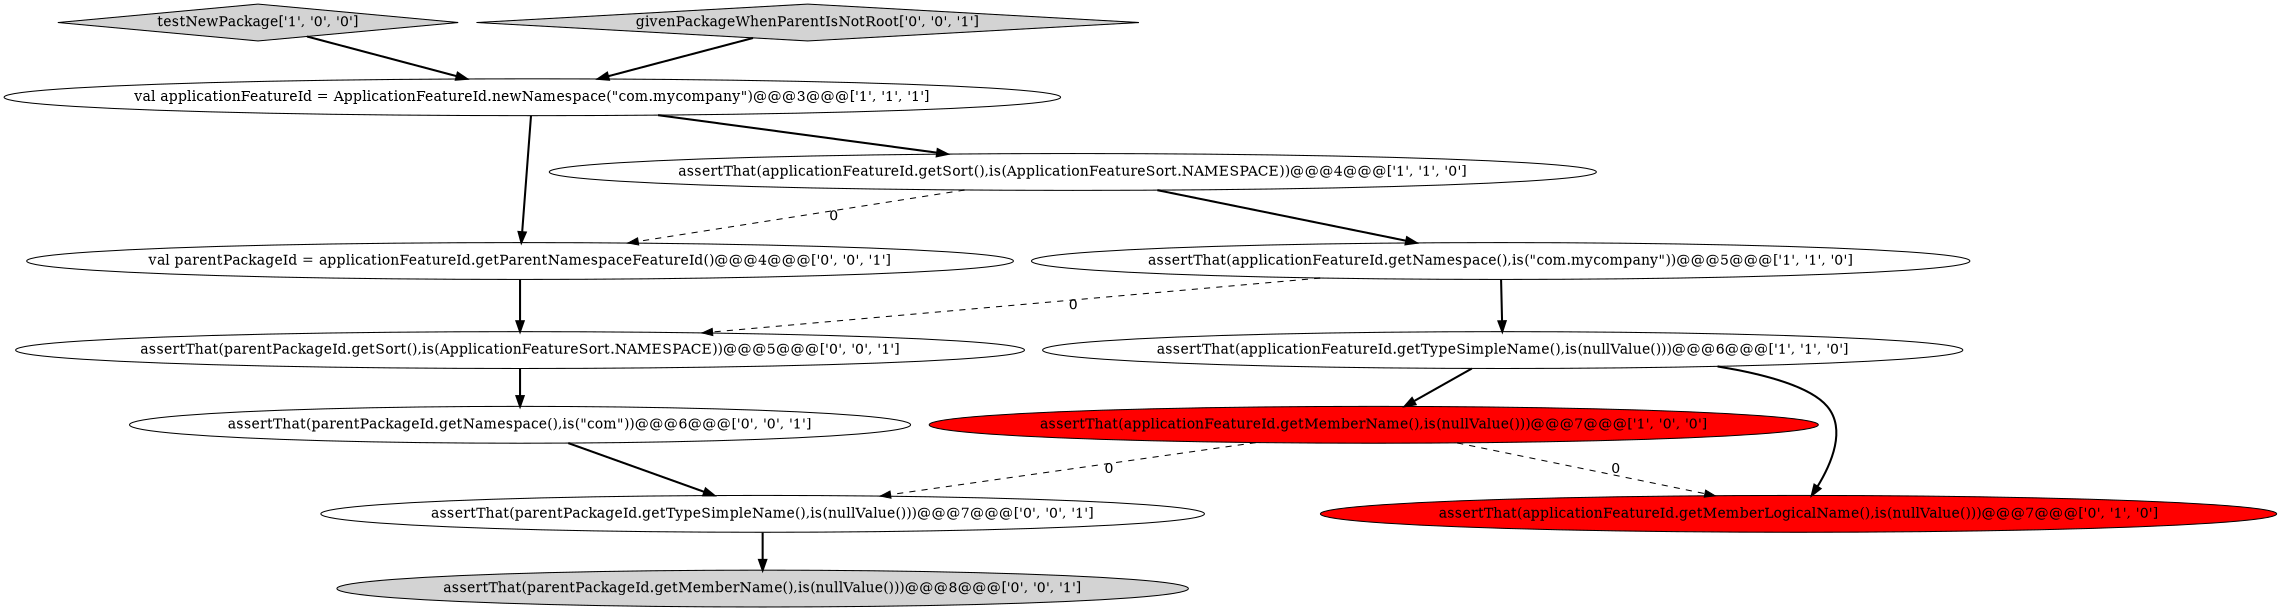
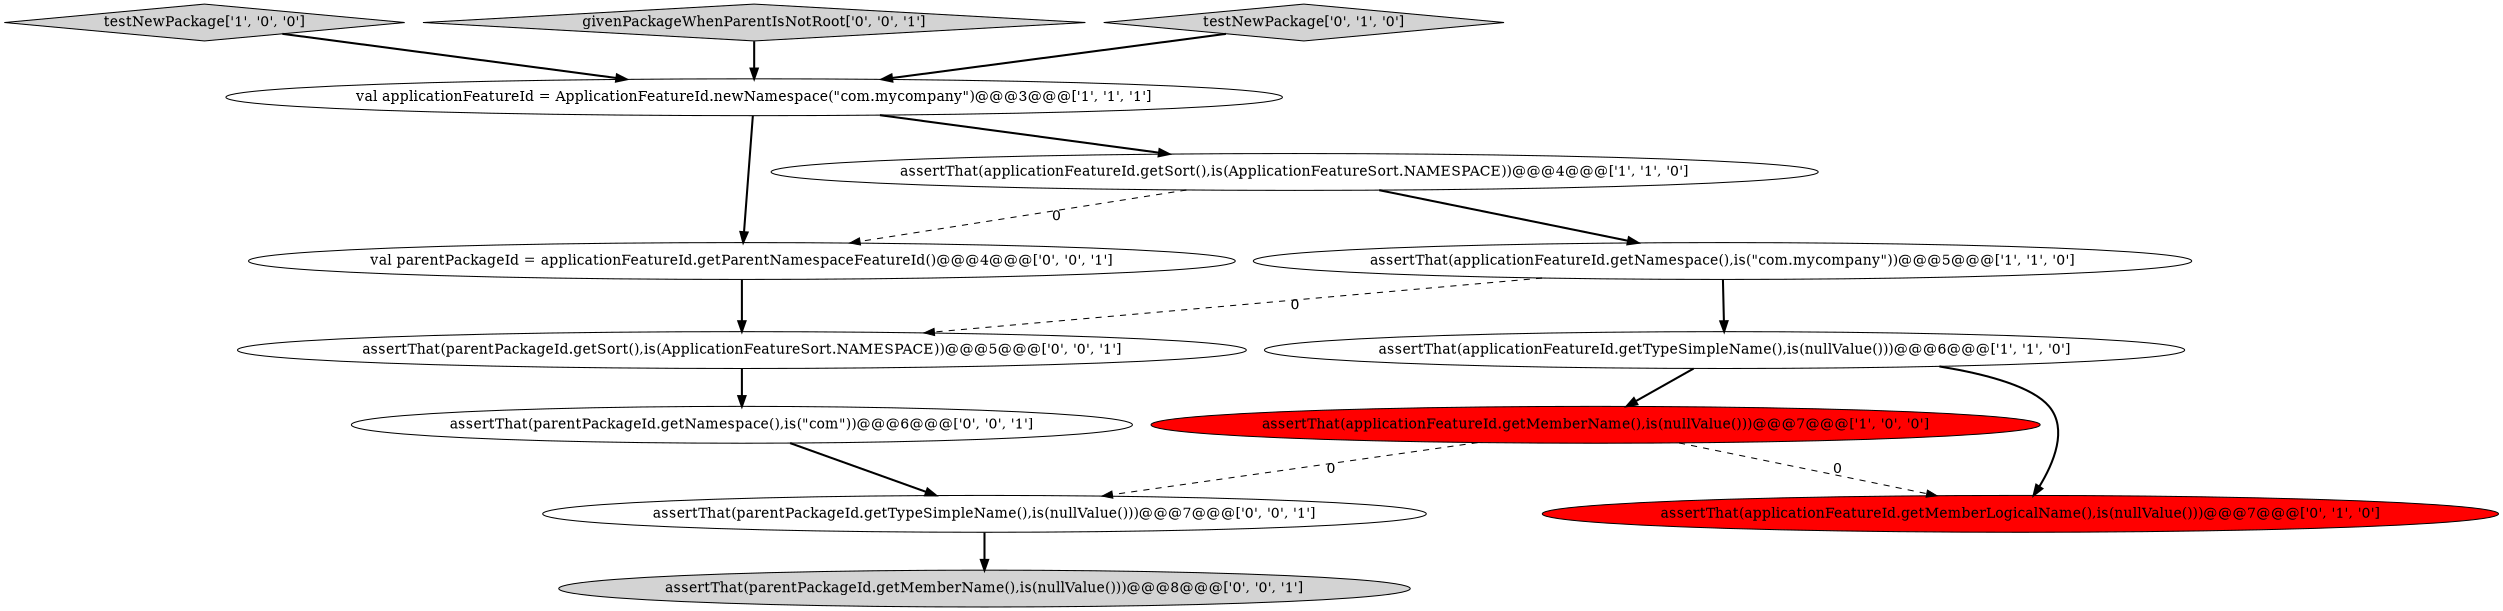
node "testNewPackage['0', '1', '0']": added
